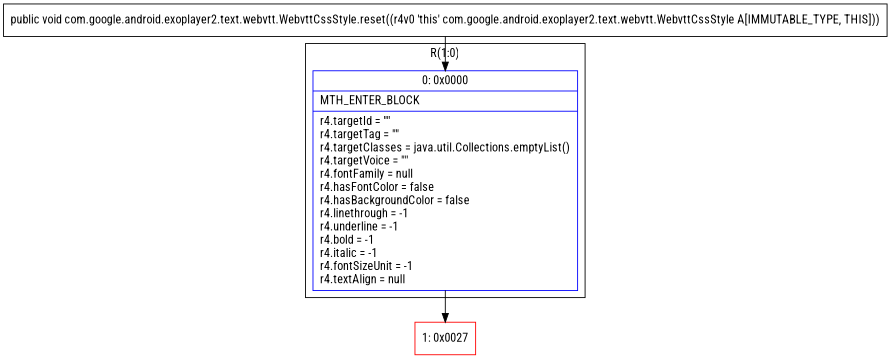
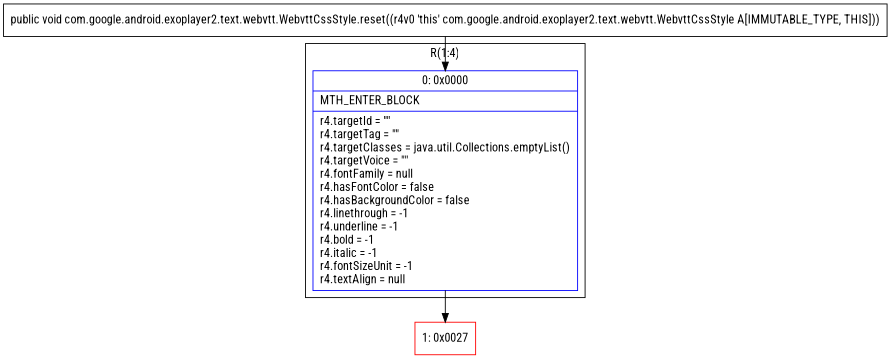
cluster "R(1:0)": label "R(1:0)" -> "R(1:4)"
